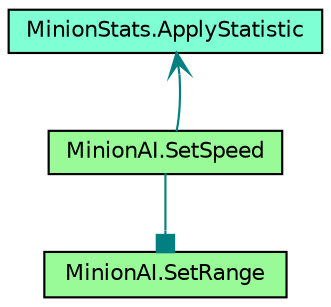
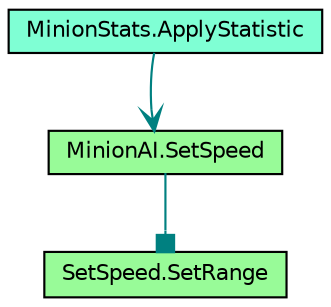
edge "MinionAI.SetSpeed" -> "MinionStats.ApplyStatistic": reversed
node "MinionAI.SetRange": label "MinionAI.SetRange" -> "SetSpeed.SetRange"
